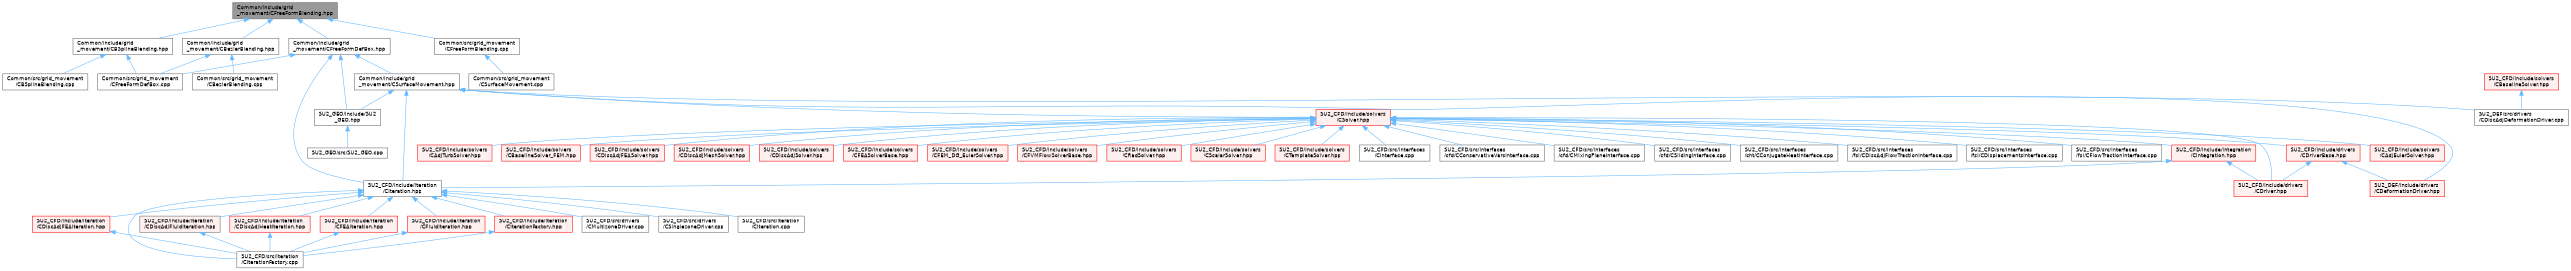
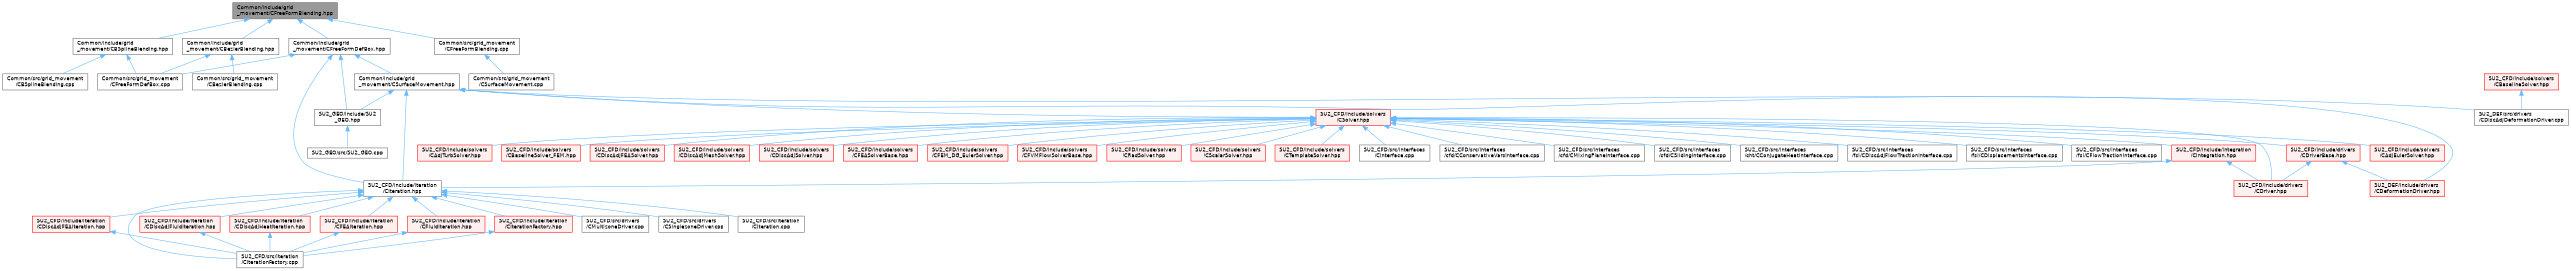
node "SU2_CFD/include/iteration /CDiscAdjFluidIteration.hpp": color grey40 -> red
